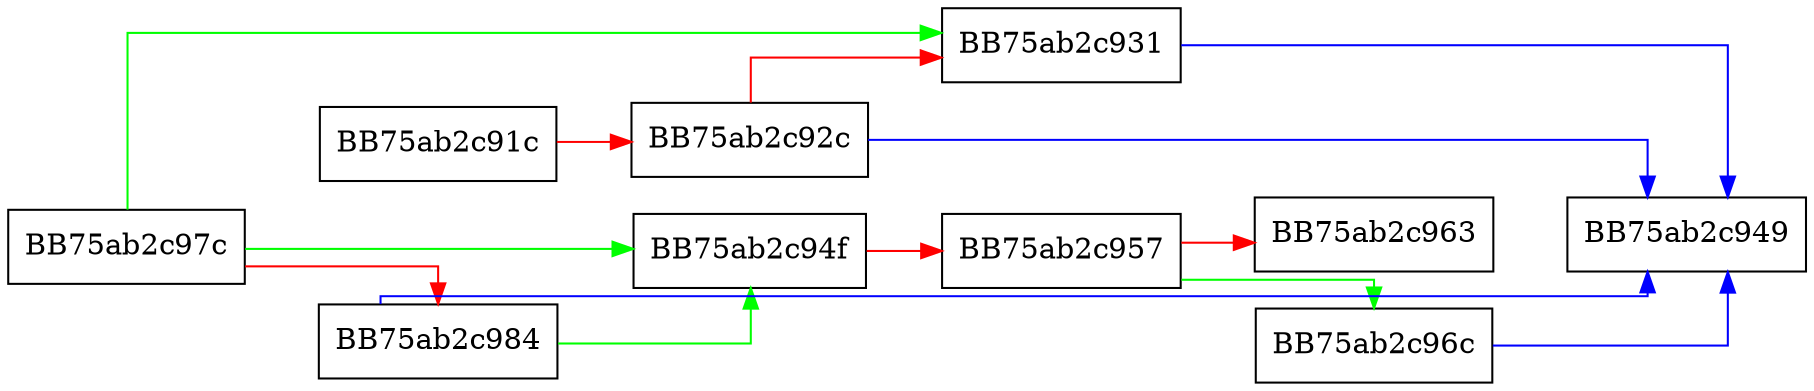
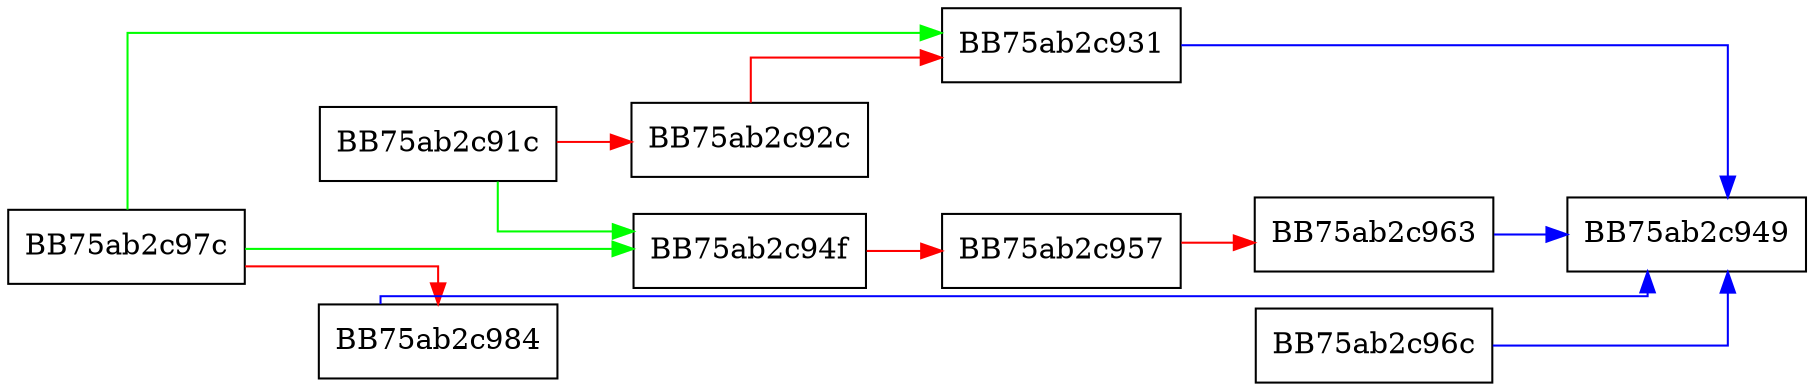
edge "BB75ab2c92c" -> "BB75ab2c949": now "BB75ab2c963" -> "BB75ab2c949"
edge "BB75ab2c957" -> "BB75ab2c96c": removed
edge "BB75ab2c984" -> "BB75ab2c94f": now "BB75ab2c91c" -> "BB75ab2c94f"
